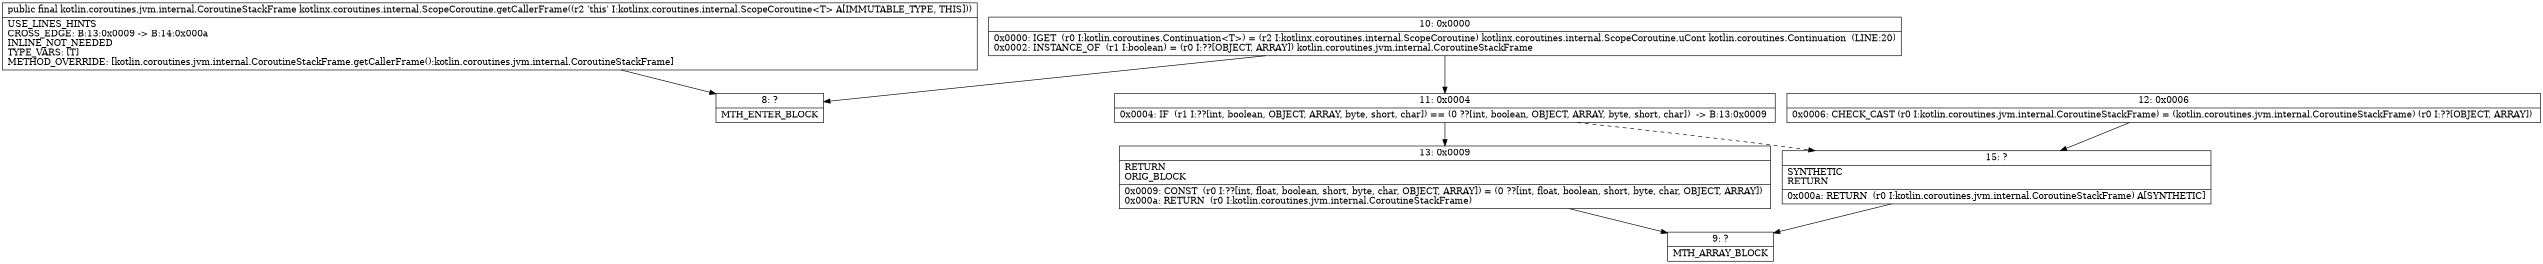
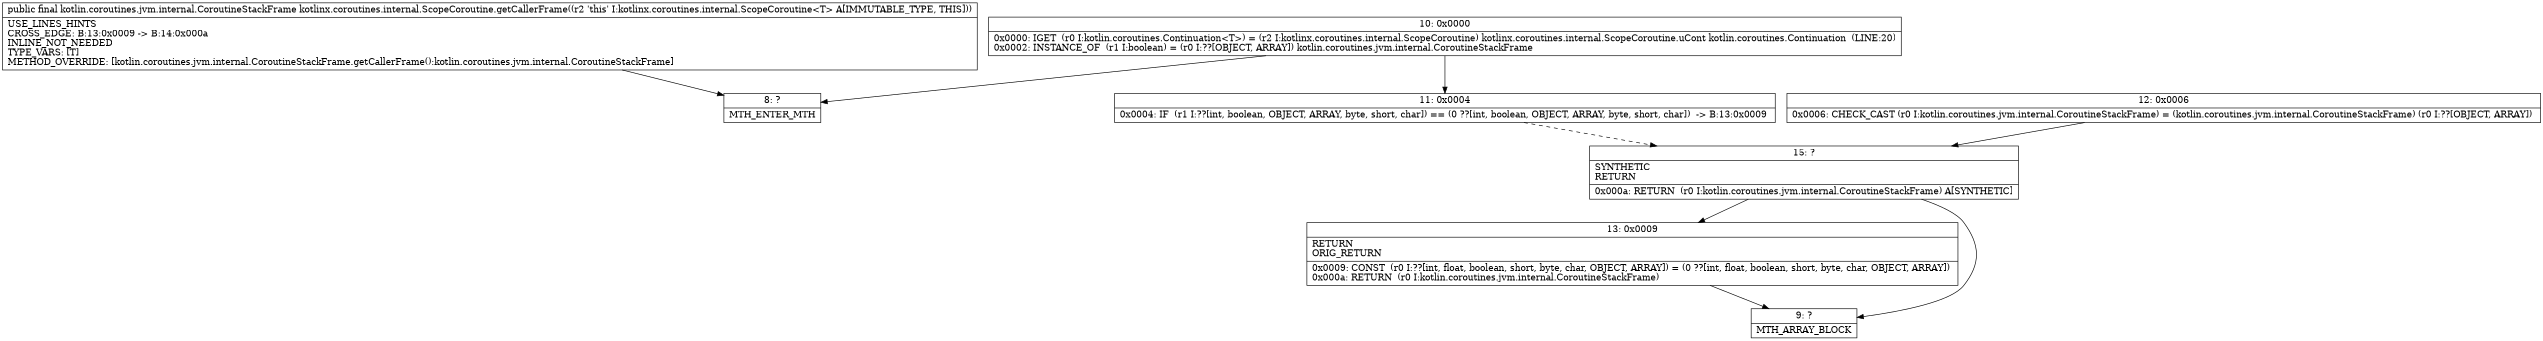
node "8: ?": text "MTH_ENTER_BLOCK" -> "MTH_ENTER_MTH"
edge "11: 0x0004" -> "13: 0x0009": now "15: ?" -> "13: 0x0009"
node "13: 0x0009": text "ORIG_BLOCK" -> "ORIG_RETURN"
